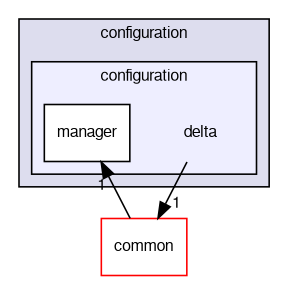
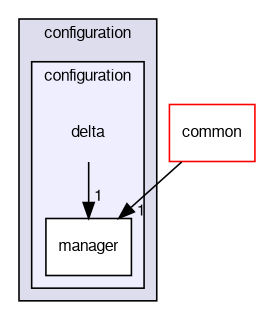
edge "delta" -> "common": now "delta" -> "manager"
